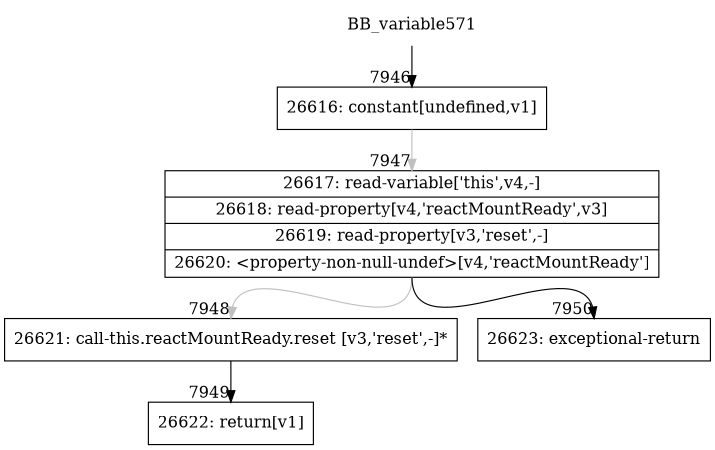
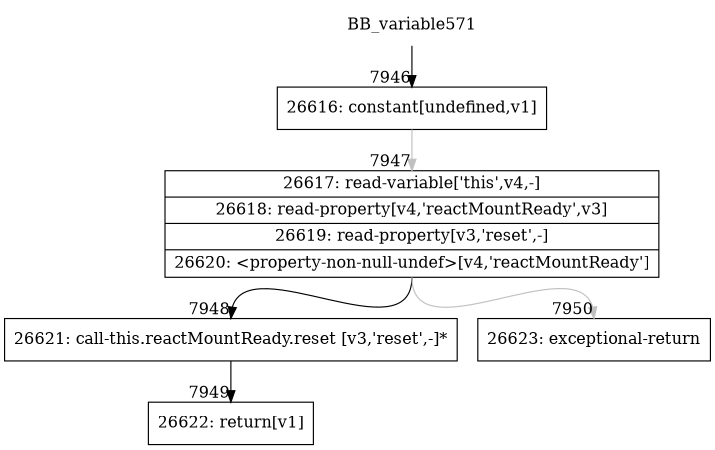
edge "26617: read-variable['this',v4,-]" -> "26621: call-this.reactMountReady.reset [v3,'reset',-]*": color gray -> black
edge "26617: read-variable['this',v4,-]" -> "26623: exceptional-return": color black -> gray
